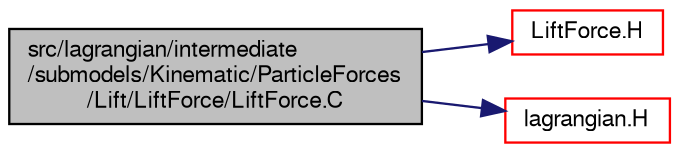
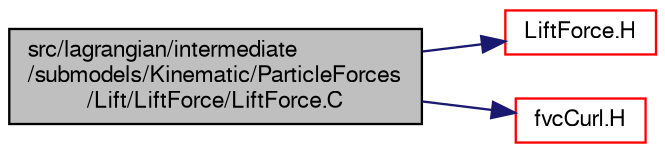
node "lagrangian.H": label "lagrangian.H" -> "fvcCurl.H"
